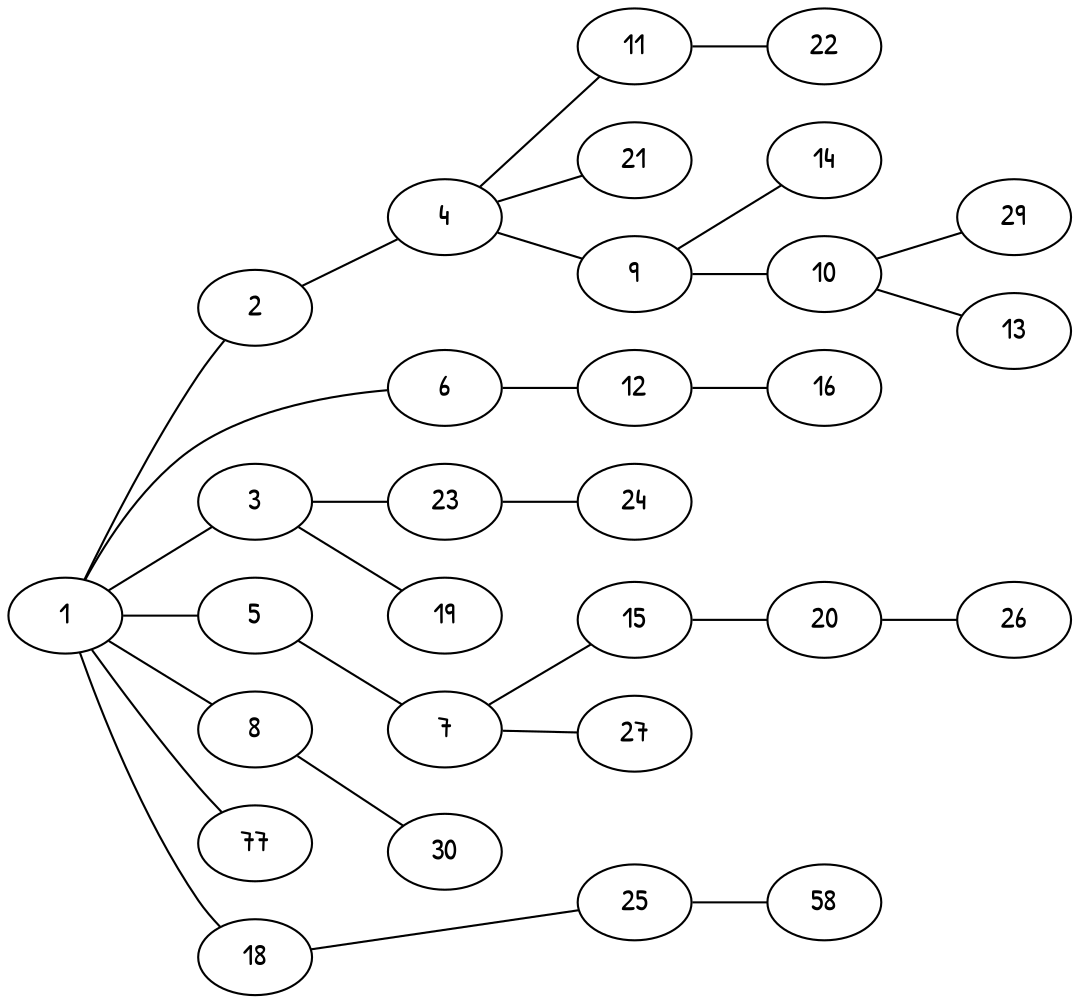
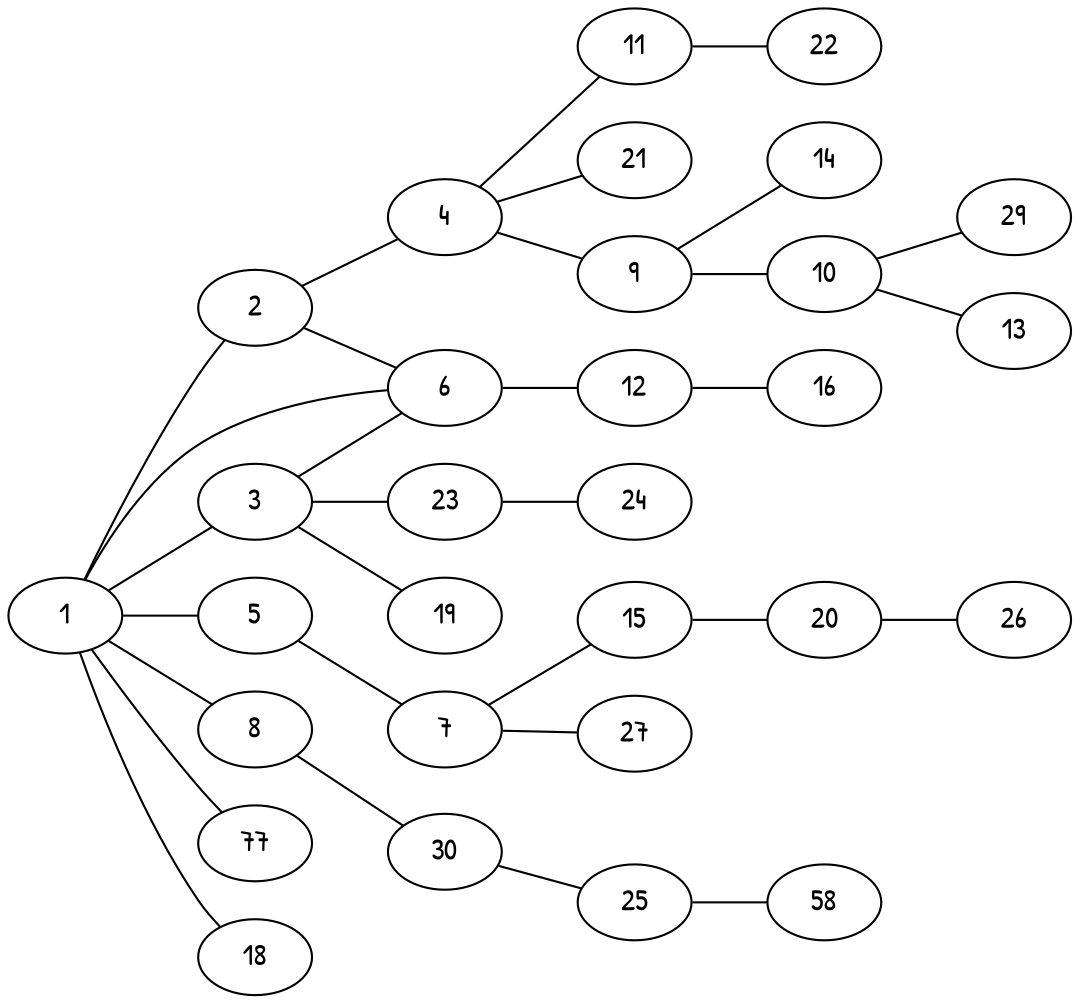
edge "2" -- "6": added
edge "6" -- "3": added
edge "25" -- "18": now "25" -- "30"
